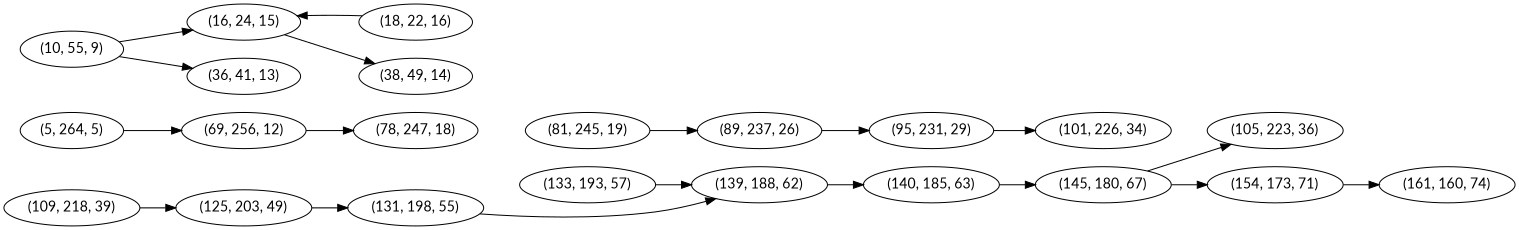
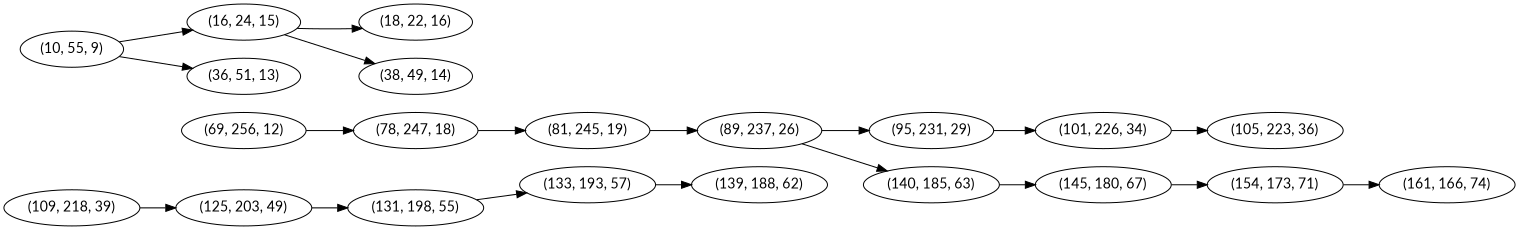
edge "(18, 22, 16)" -> "(16, 24, 15)": reversed
node "(36, 41, 13)": label "(36, 41, 13)" -> "(36, 51, 13)"
node "(5, 264, 5)": removed
edge "(78, 247, 18)" -> "(81, 245, 19)": added
edge "(145, 180, 67)" -> "(105, 223, 36)": now "(101, 226, 34)" -> "(105, 223, 36)"
edge "(139, 188, 62)" -> "(140, 185, 63)": now "(89, 237, 26)" -> "(140, 185, 63)"
node "(161, 160, 74)": label "(161, 160, 74)" -> "(161, 166, 74)"
edge "(131, 198, 55)" -> "(139, 188, 62)": now "(131, 198, 55)" -> "(133, 193, 57)"
